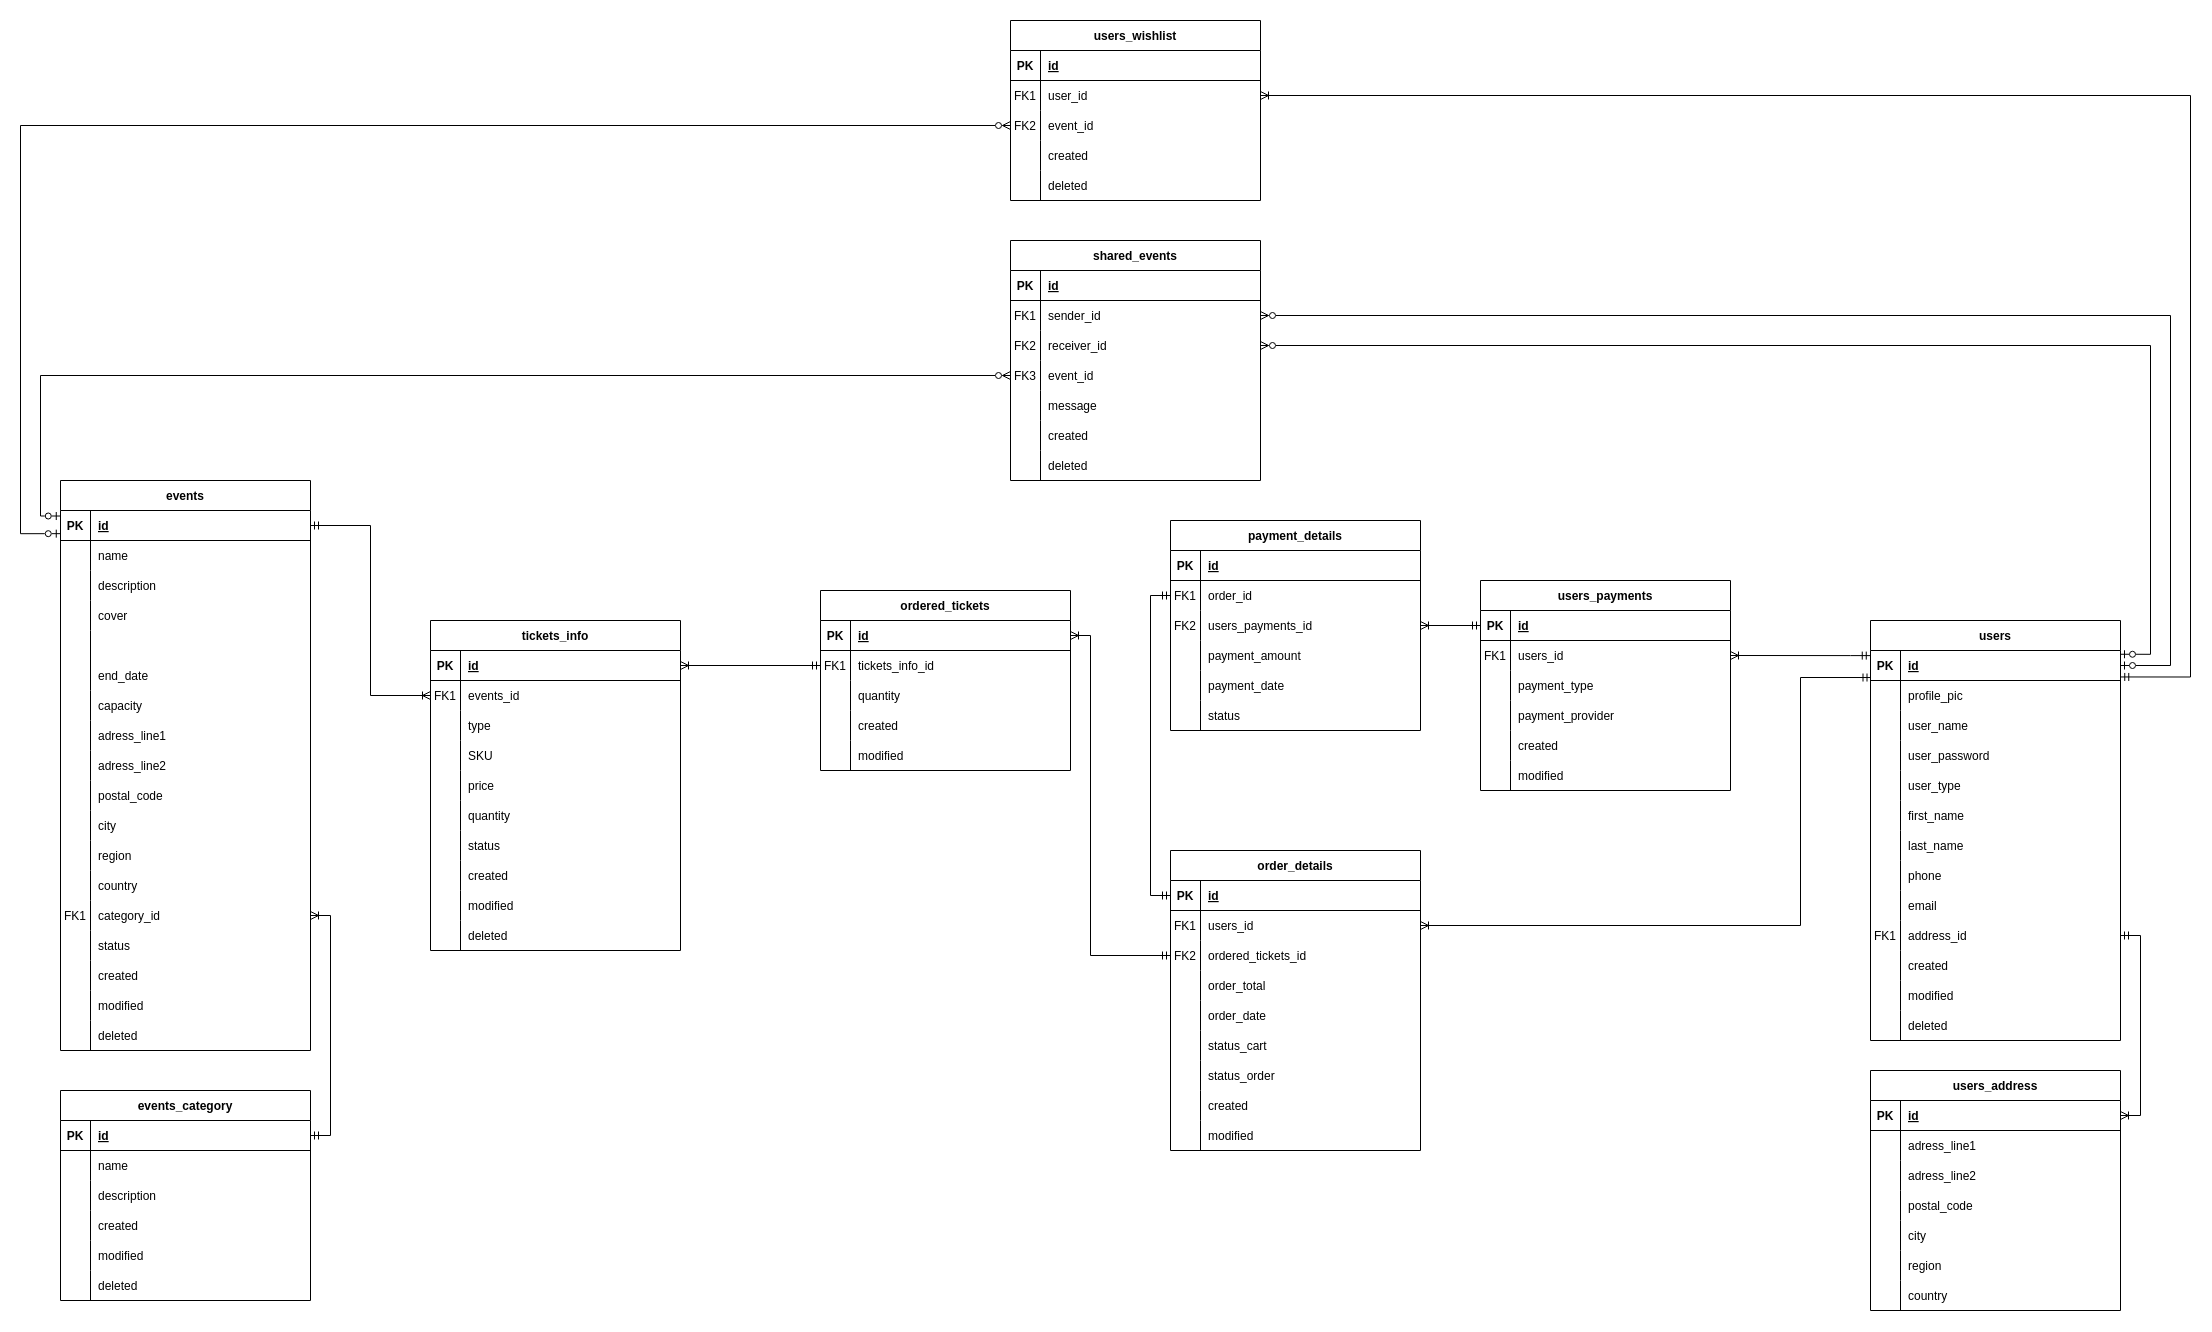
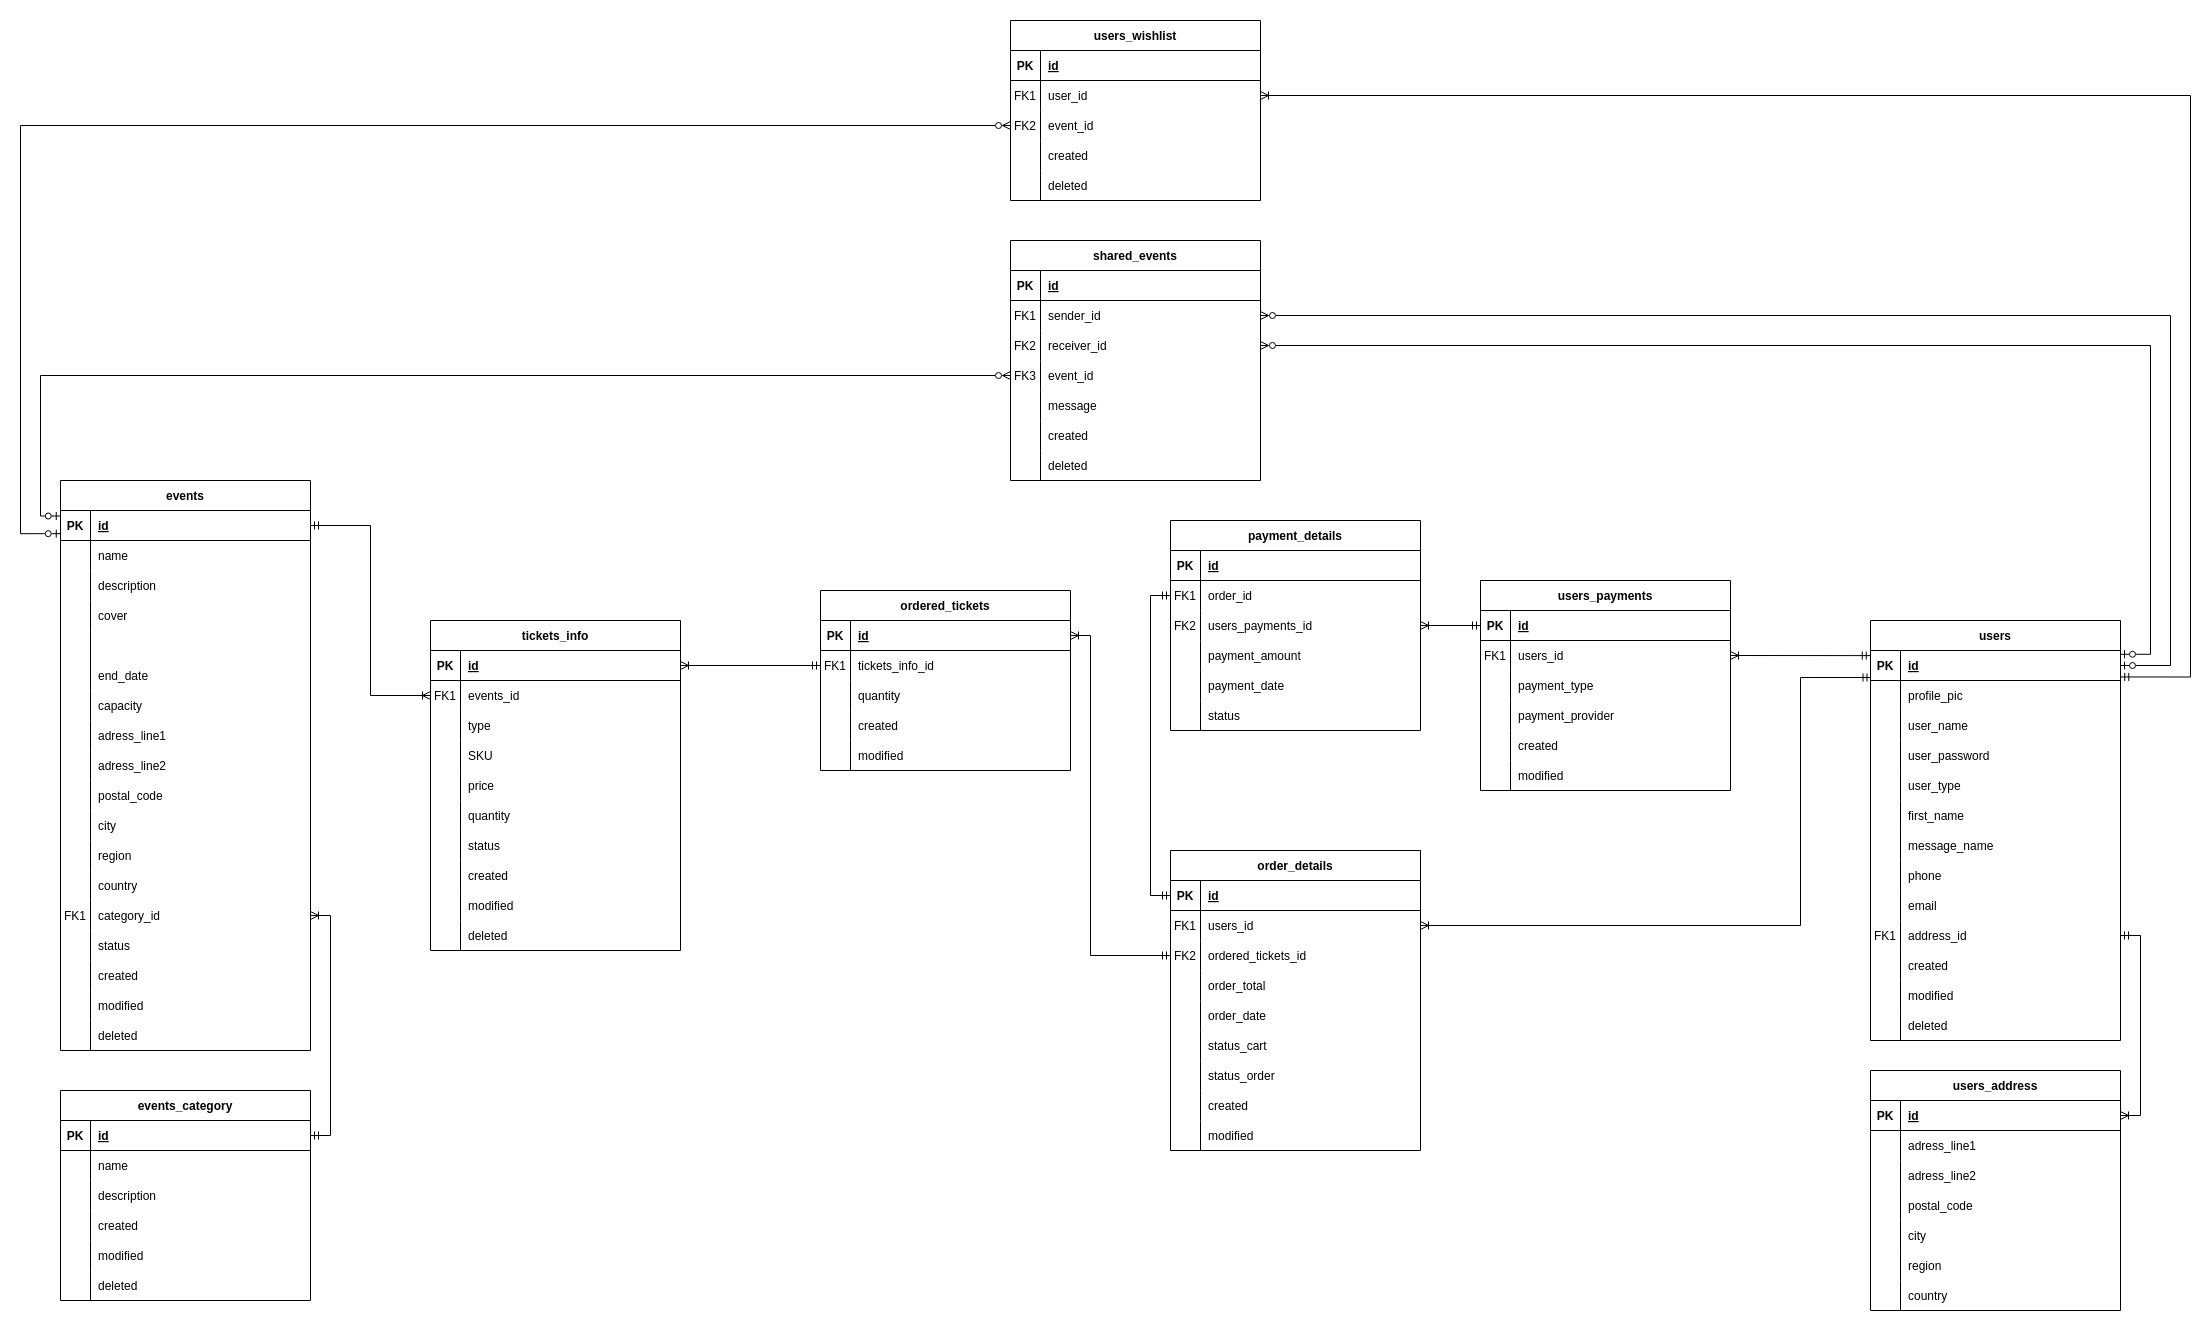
node "last_name": label "last_name" -> "message_name"
